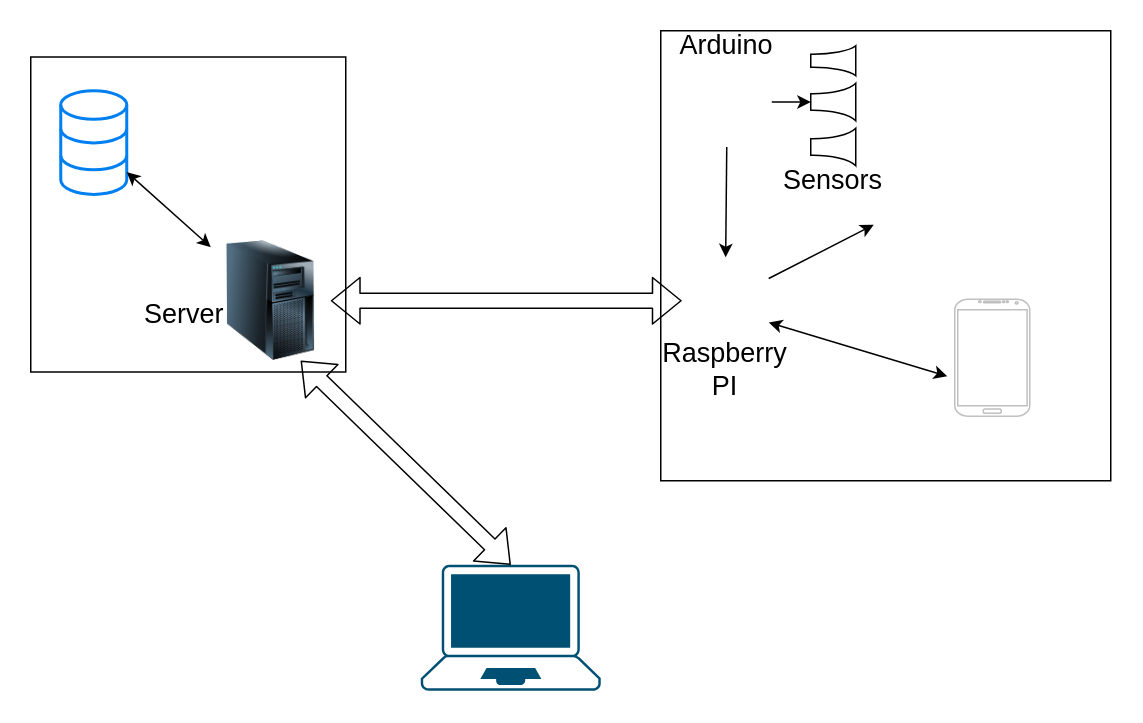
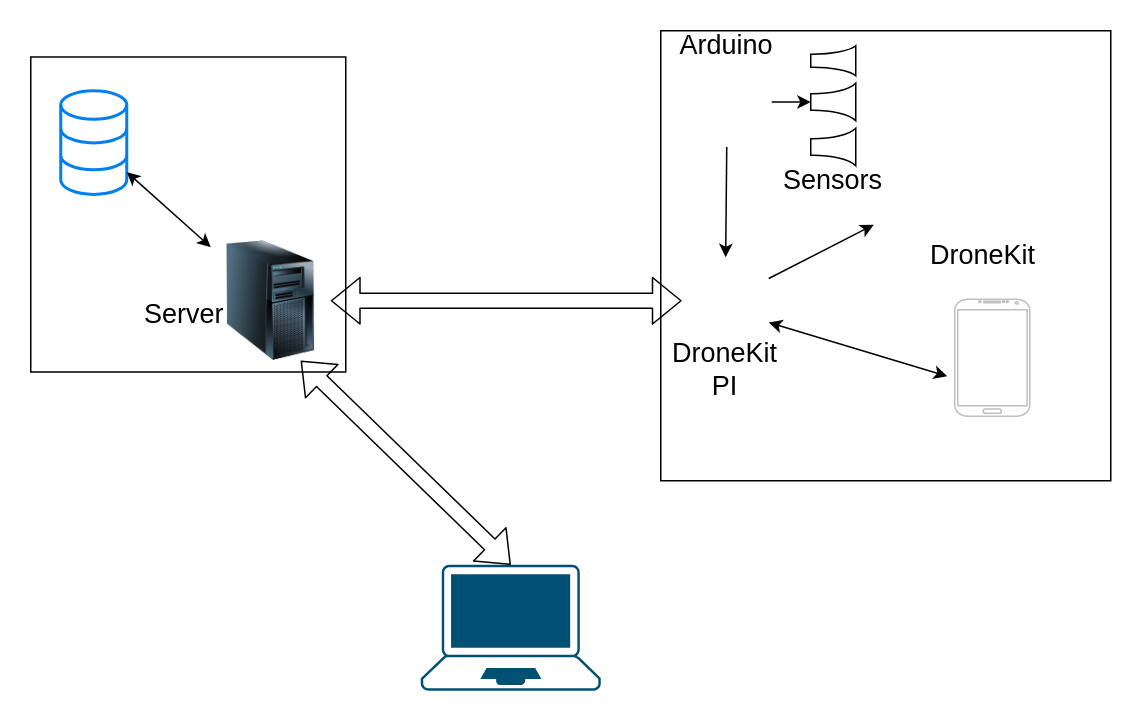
node "DroneKit": added
node "Raspberry PI": label "Raspberry PI" -> "DroneKit PI"
